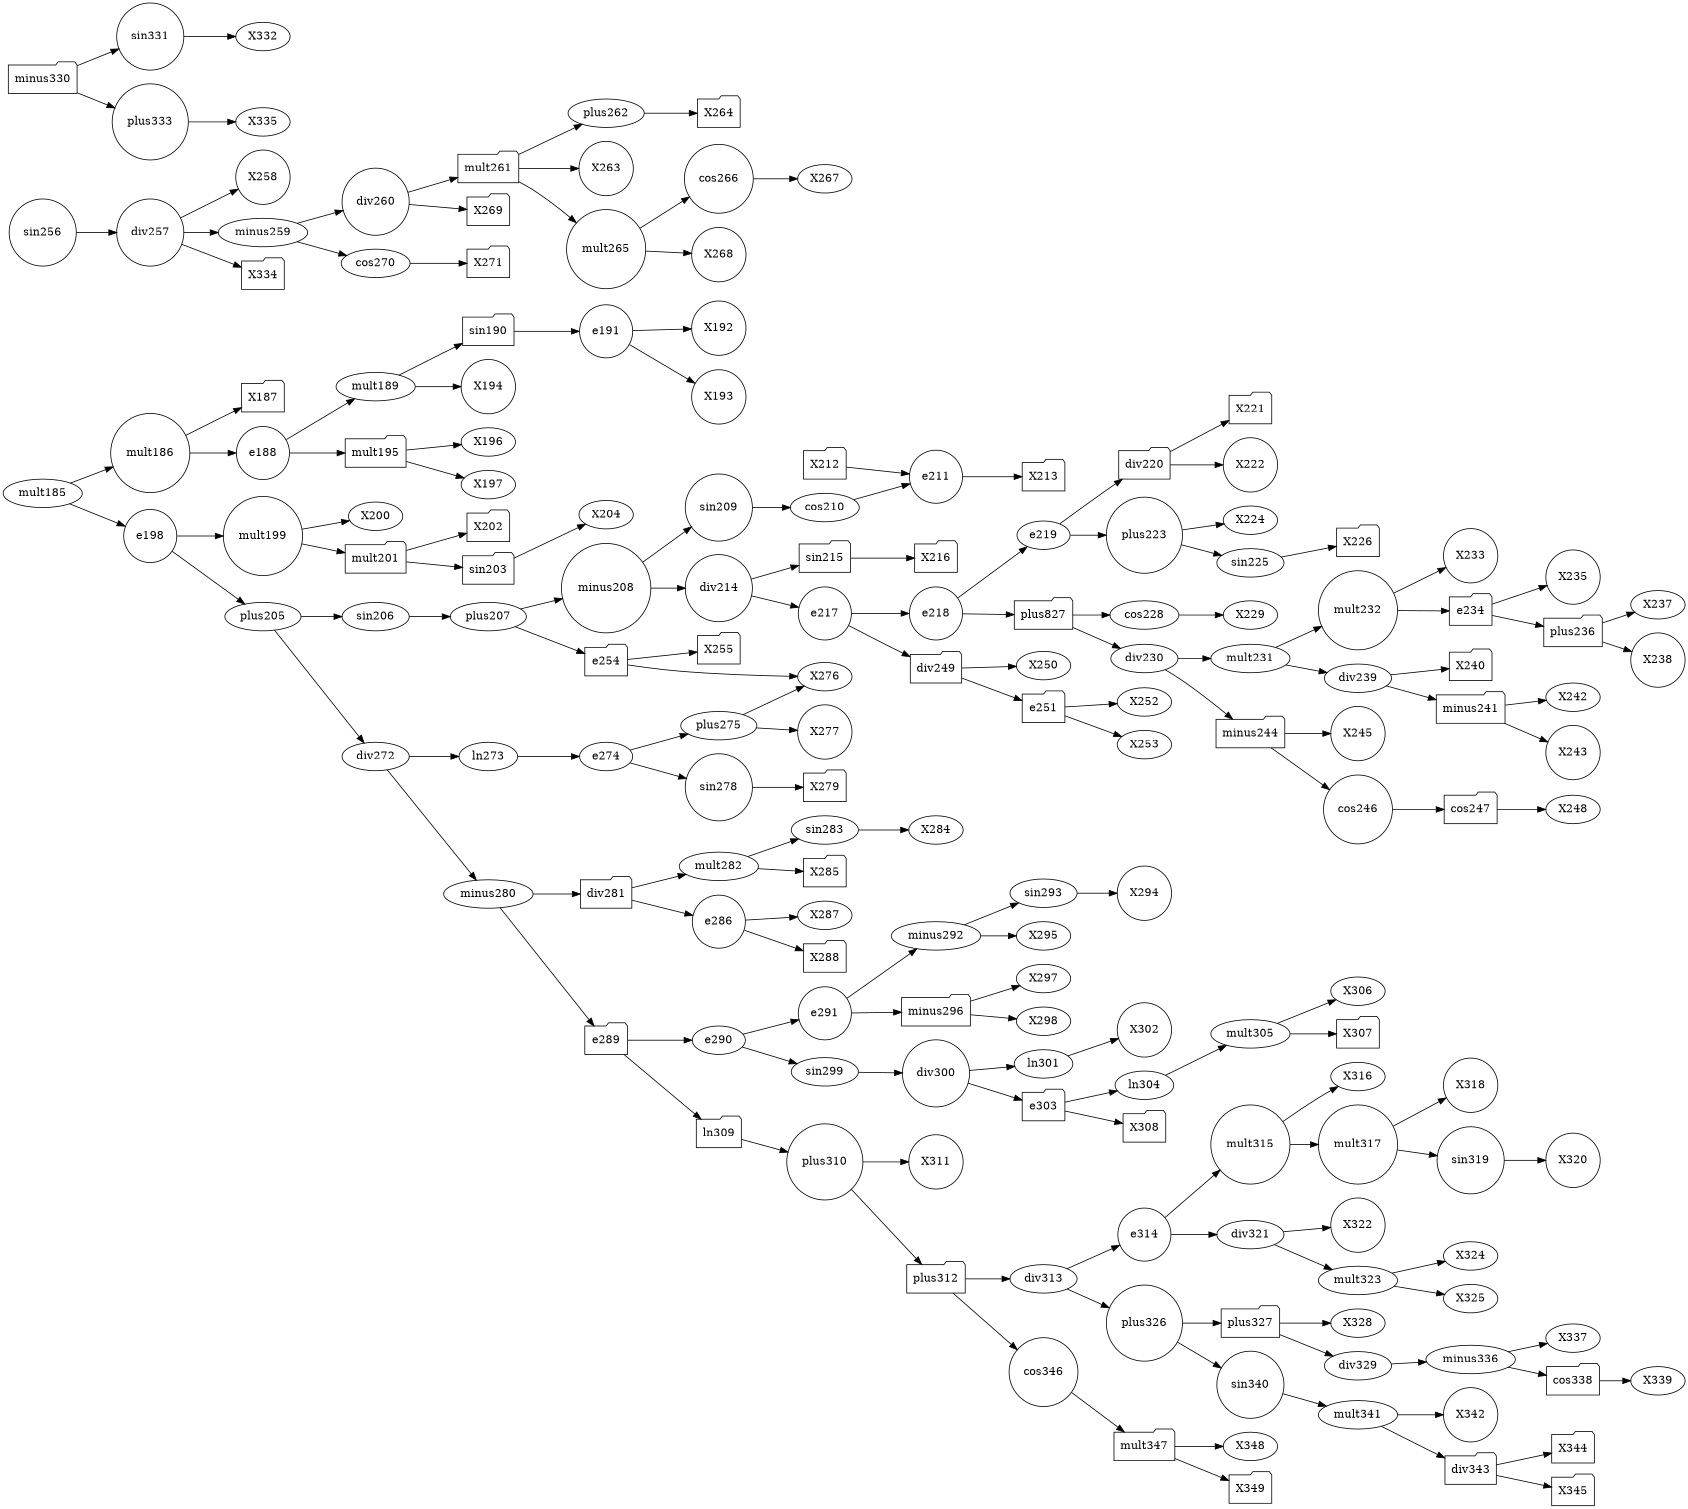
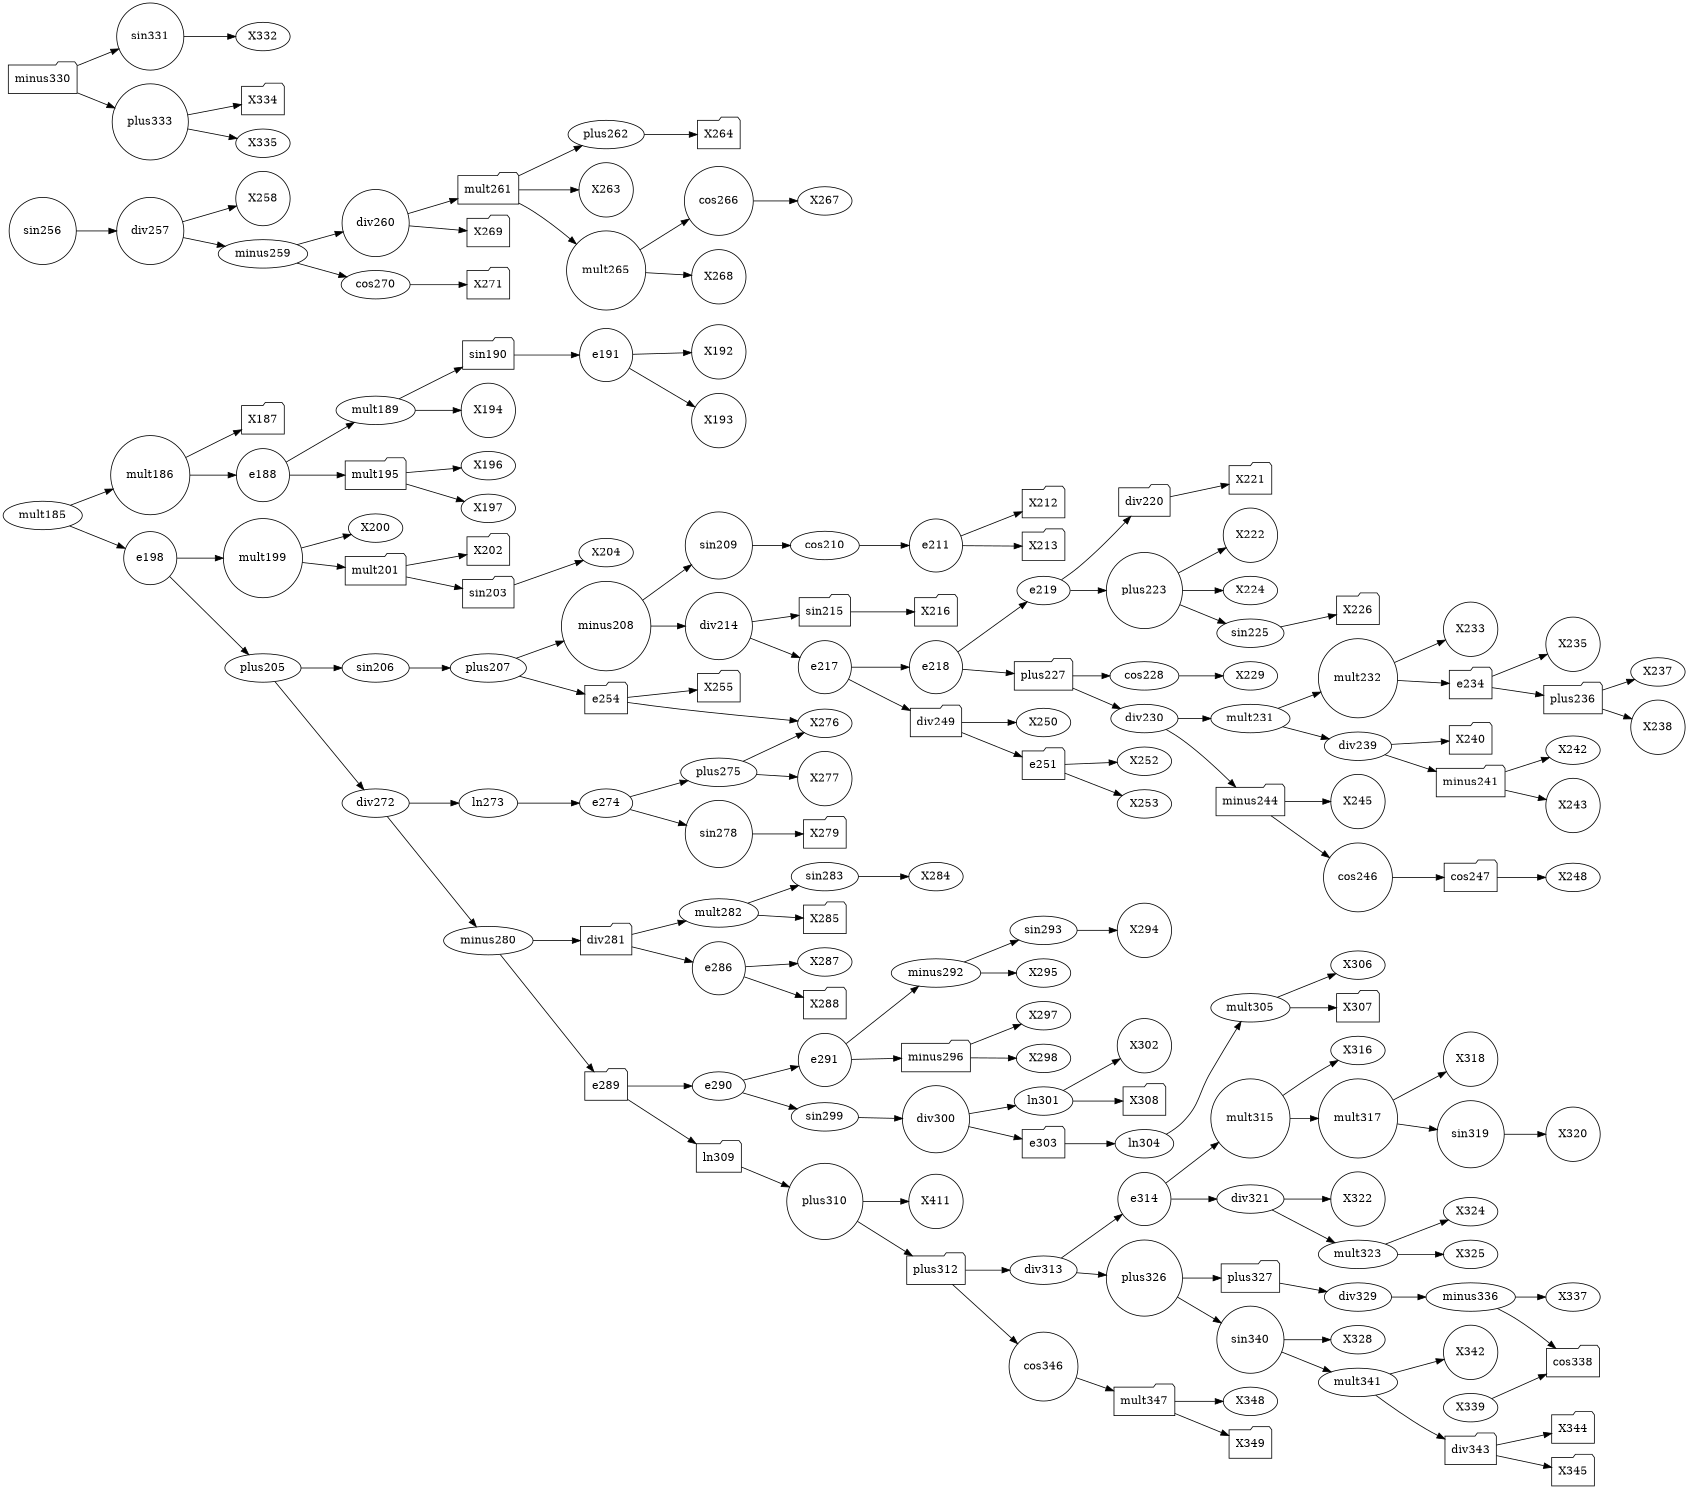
edge "div257" -> "X334": now "plus333" -> "X334"
edge "div220" -> "X222": now "plus223" -> "X222"
edge "X212" -> "e211": reversed
node "plus827": label "plus827" -> "plus227"
edge "e303" -> "X308": now "ln301" -> "X308"
node "X311": label "X311" -> "X411"
edge "plus327" -> "X328": now "sin340" -> "X328"
edge "cos338" -> "X339": reversed
